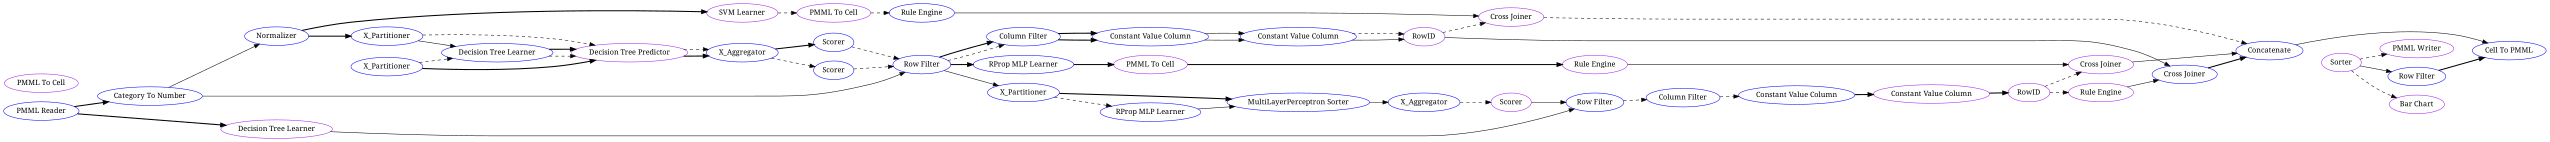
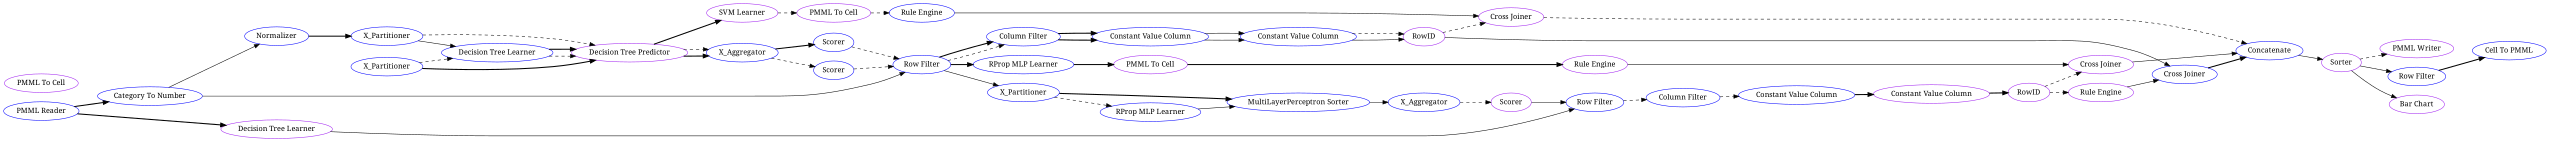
edge "Normalizer" -> "SVM Learner": now "Decision Tree Predictor" -> "SVM Learner"
edge "Concatenate" -> "Cell To PMML": now "Concatenate" -> "Sorter"
edge "Sorter" -> "Bar Chart": style dashed -> solid
